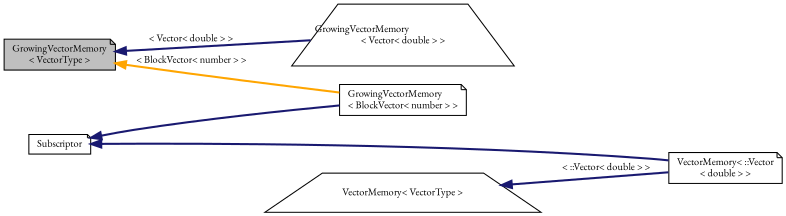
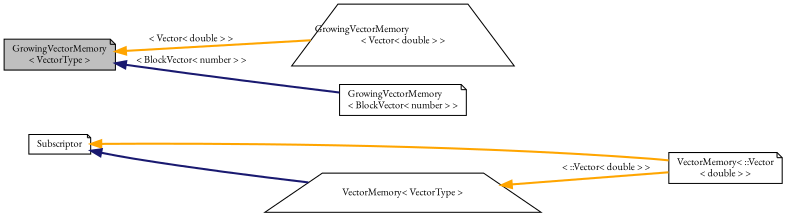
edge "GrowingVectorMemory < Vector< double > >" -> "GrowingVectorMemory < VectorType >": color midnightblue -> orange
edge "GrowingVectorMemory < BlockVector< number > >" -> "GrowingVectorMemory < VectorType >": color orange -> midnightblue
edge "GrowingVectorMemory < BlockVector< number > >" -> "Subscriptor": now "VectorMemory< VectorType >" -> "Subscriptor"
edge "VectorMemory< ::Vector < double > >" -> "Subscriptor": color midnightblue -> orange
edge "VectorMemory< ::Vector < double > >" -> "VectorMemory< VectorType >": color midnightblue -> orange
